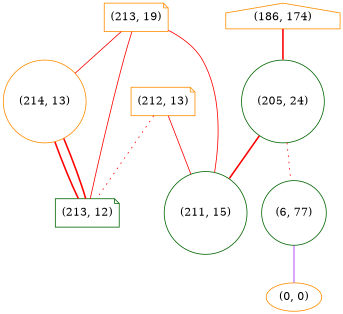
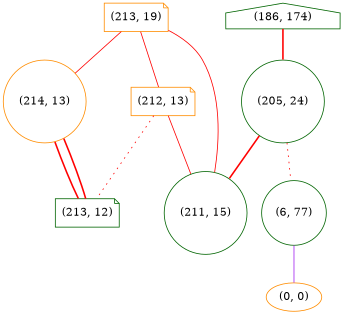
node "(186, 174)": color darkorange -> darkgreen
edge "(213, 19)" -- "(213, 12)": now "(213, 19)" -- "(212, 13)"
